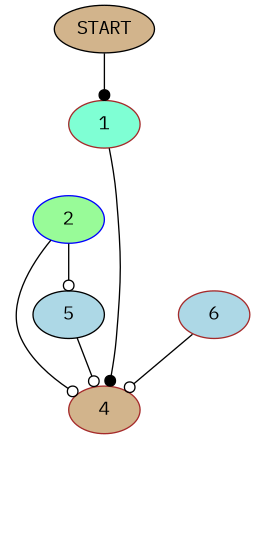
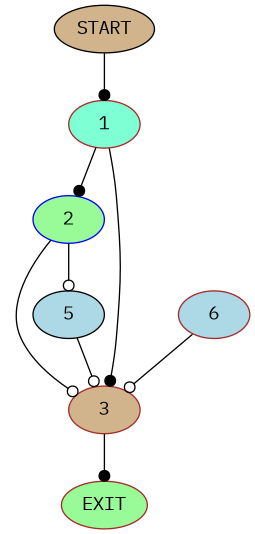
edge "1" -> "2": added
node "4": label "4" -> "3"
node "EXIT": added
